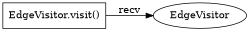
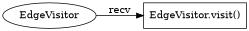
edge "EdgeVisitor.visit()" -> "EdgeVisitor": reversed
